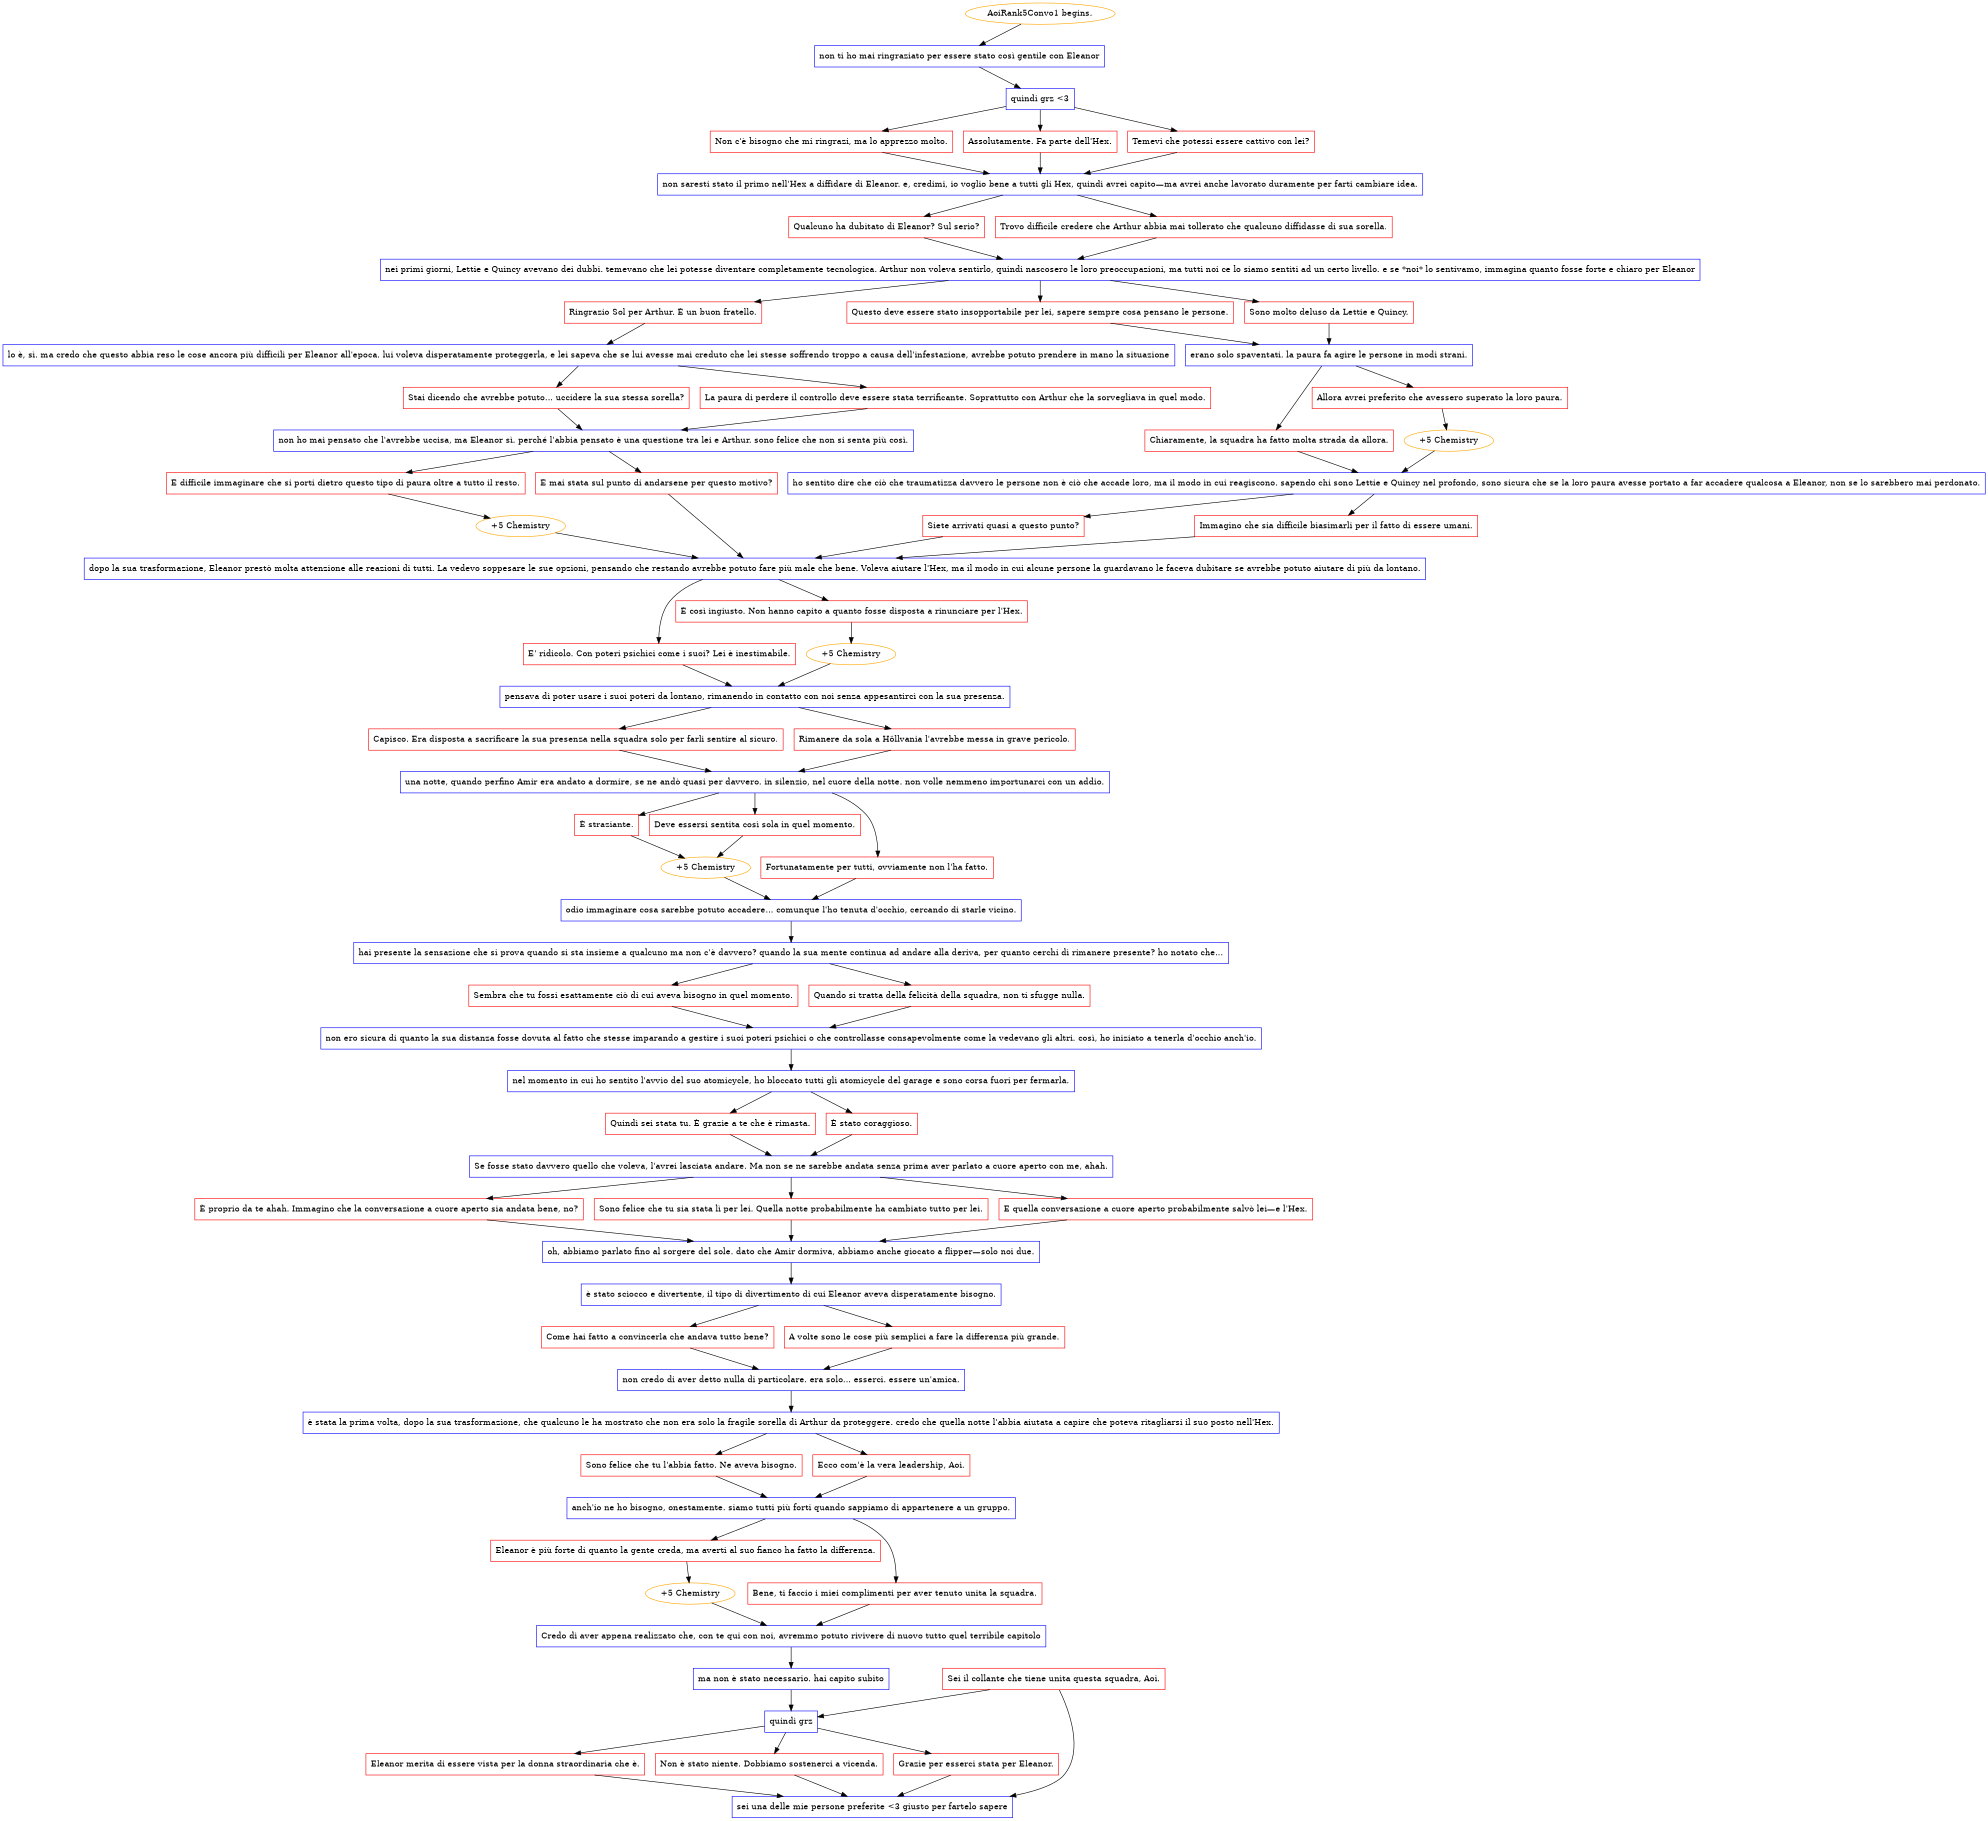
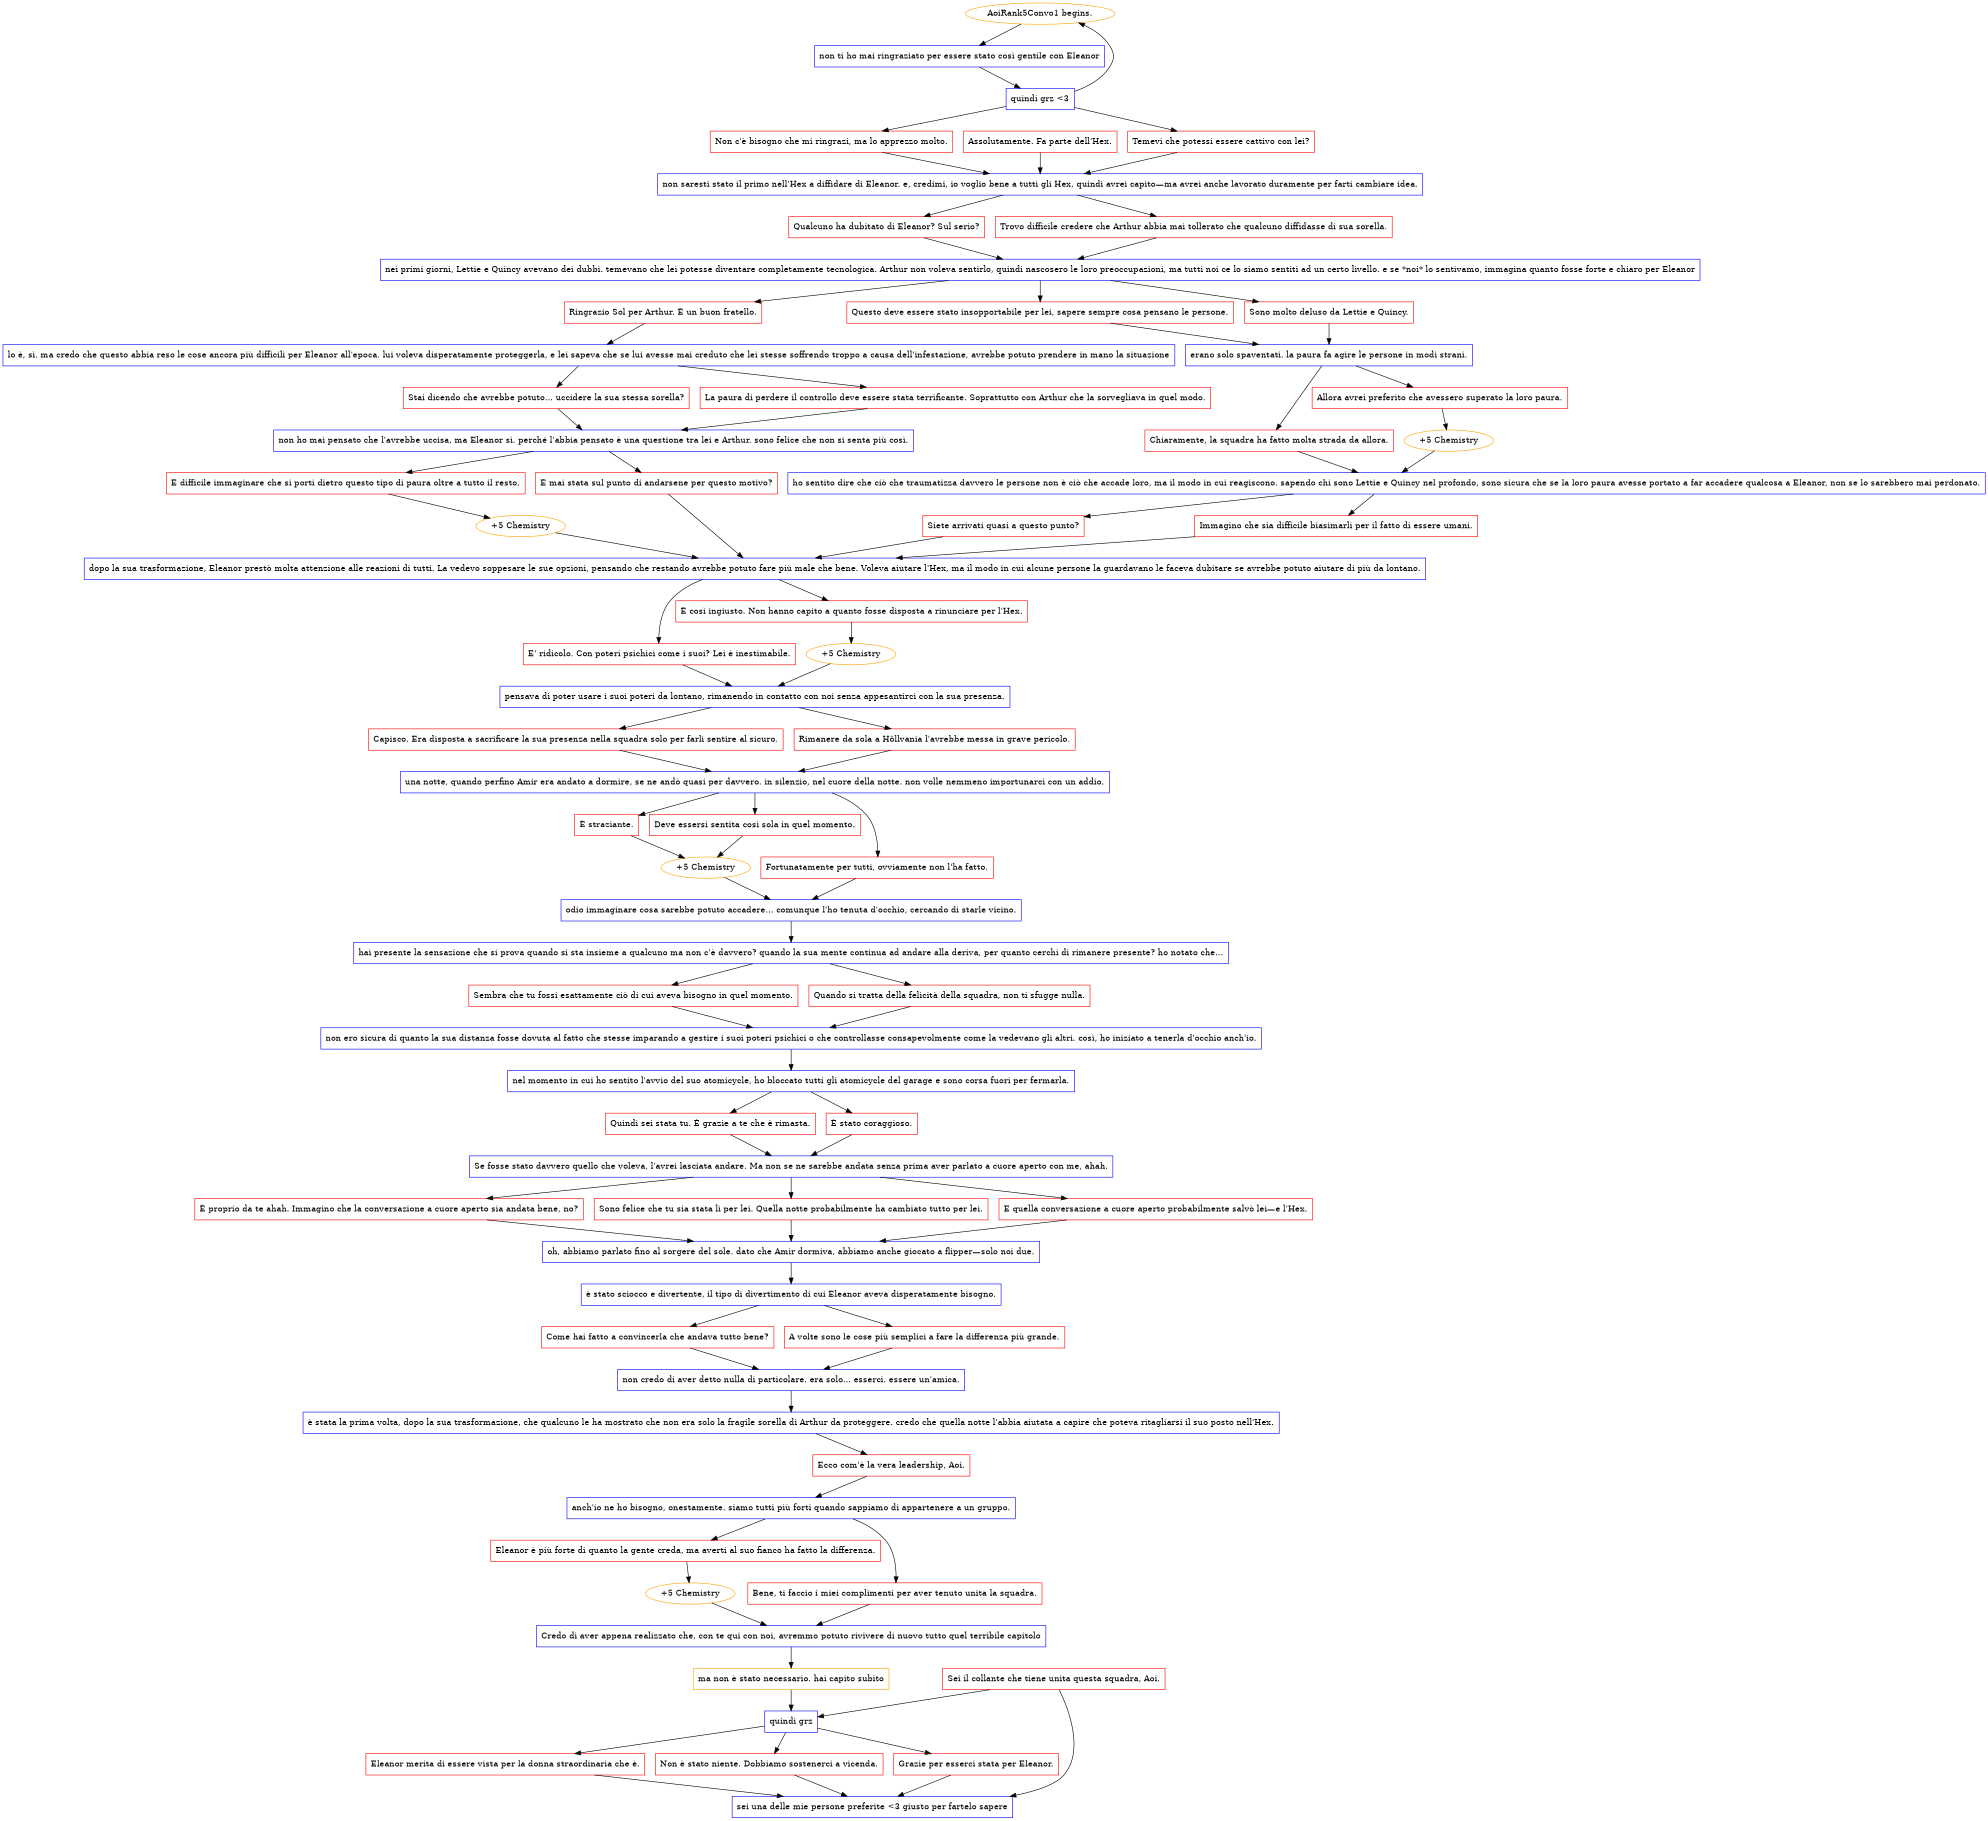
edge "quindi grz <3" -> "Assolutamente. Fa parte dell'Hex.": now "quindi grz <3" -> "AoiRank5Convo1 begins."
node "Sono felice che tu l'abbia fatto. Ne aveva bisogno.": removed
node "ma non è stato necessario. hai capito subito": color blue -> orange
